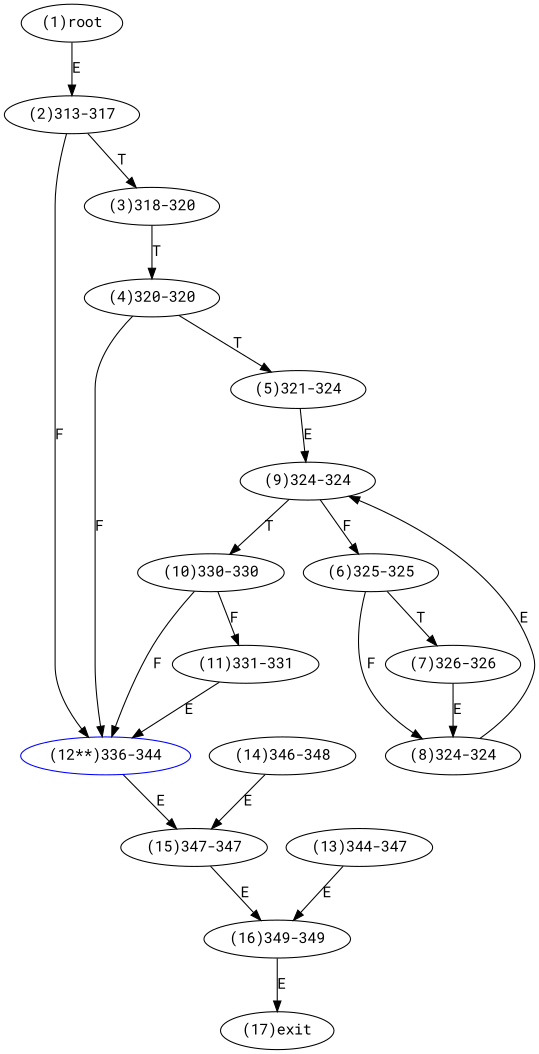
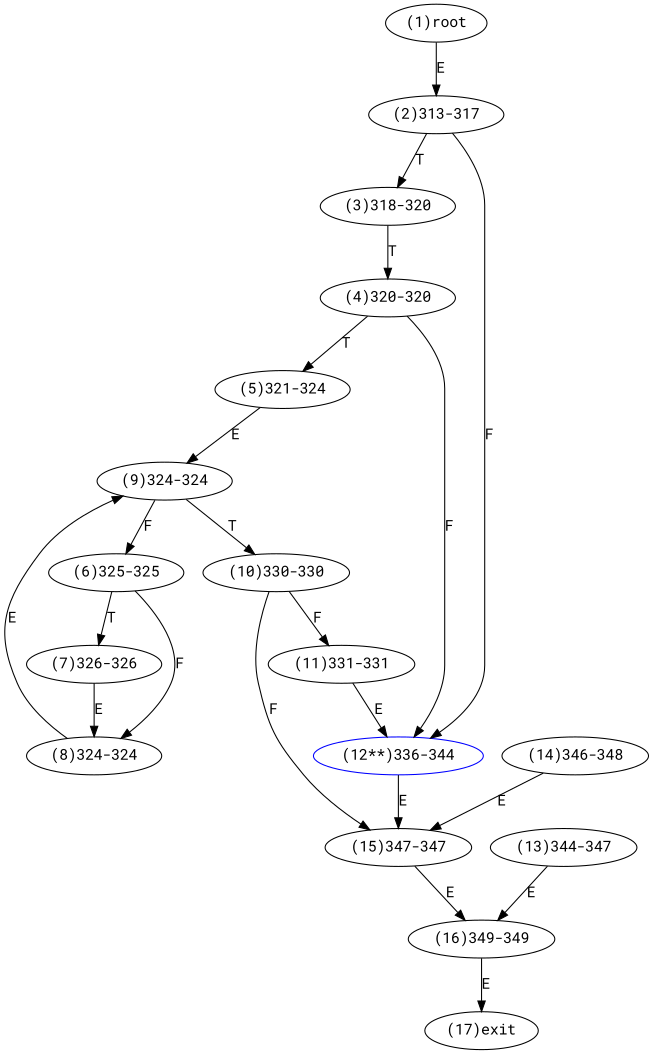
edge "(10)330-330" -> "(12**)336-344": now "(10)330-330" -> "(15)347-347"
